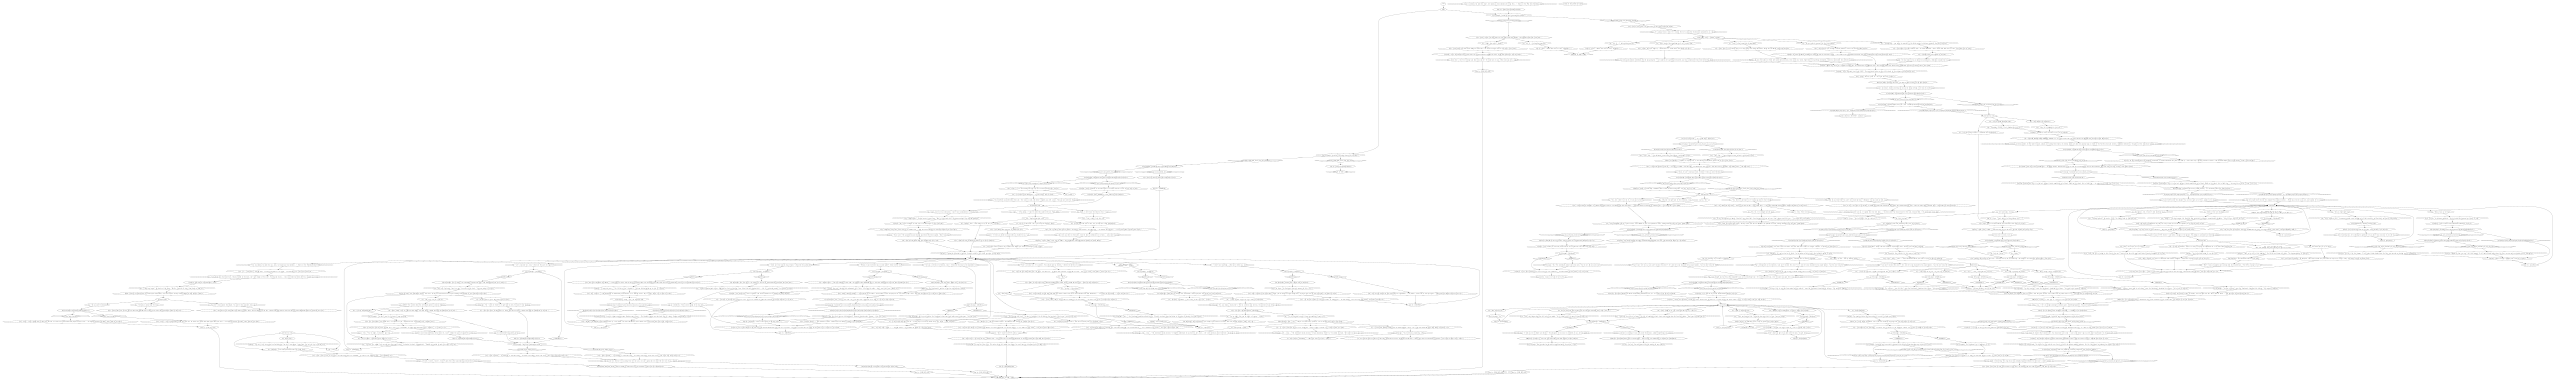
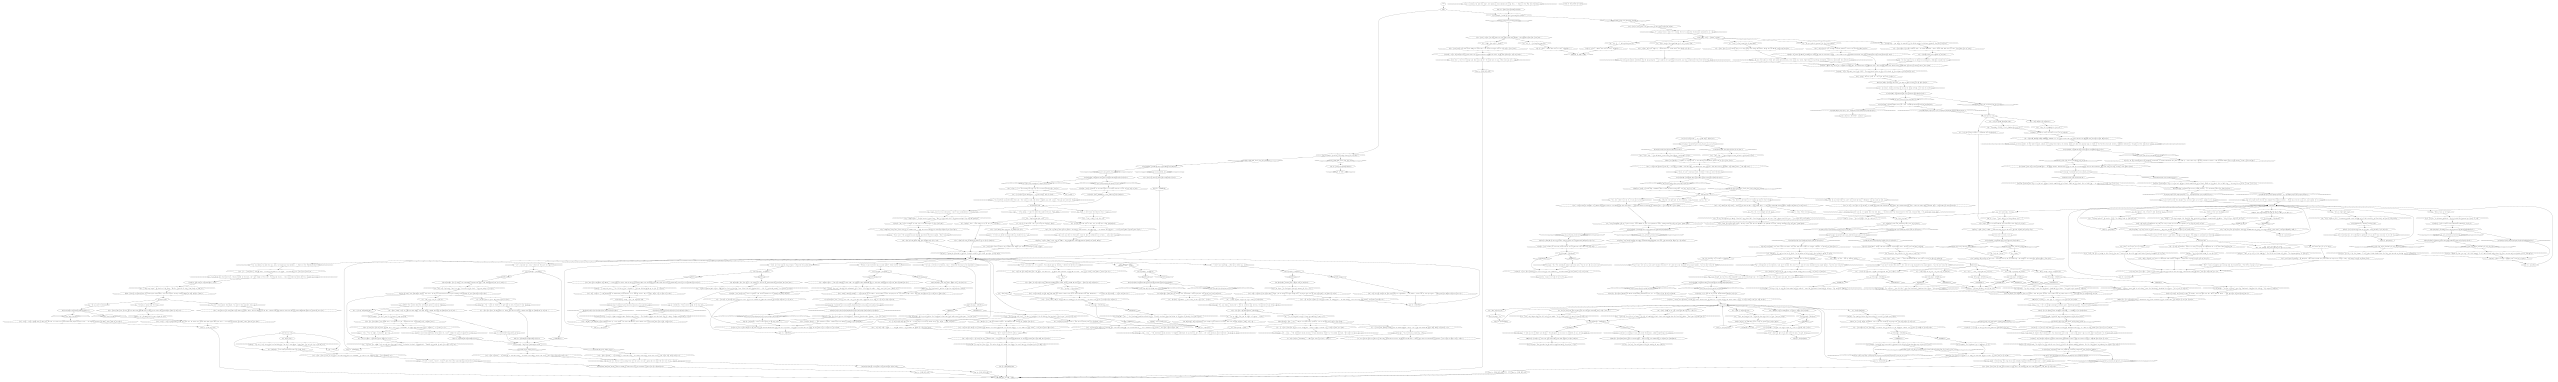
node "Kim Kitsuragi: The lieutenant doesn't even shrug.": removed
node "Empathy: He's disappointed by your change of heart.": added
